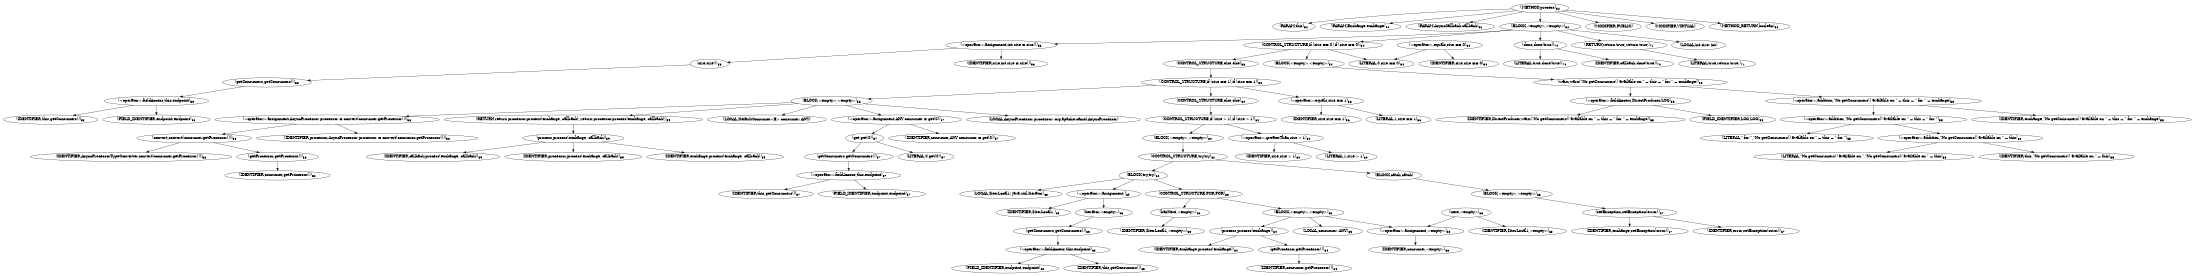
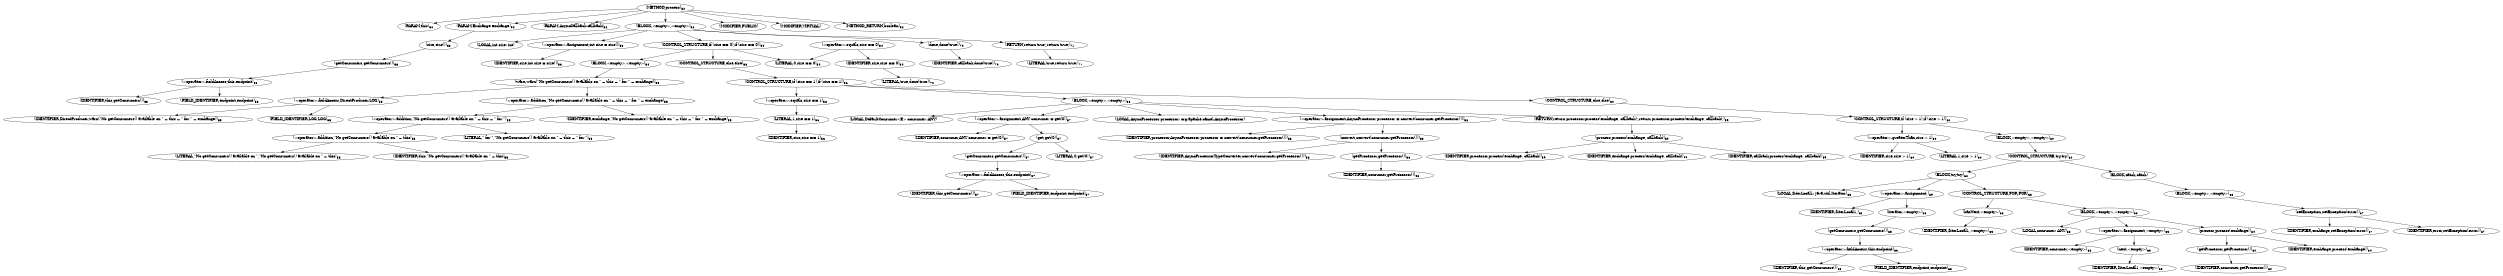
edge "(done,done(true))" -> "(LITERAL,true,done(true))": now "(IDENTIFIER,size,size == 0)" -> "(LITERAL,true,done(true))"
edge "(<operator>.assignment,int size = size())" -> "(size,size())": now "(PARAM,Exchange exchange)" -> "(size,size())"
edge "(<operator>.equals,size == 1)" -> "(IDENTIFIER,size,size == 1)": now "(LITERAL,1,size == 1)" -> "(IDENTIFIER,size,size == 1)"
edge "(next,<empty>)" -> "(<operator>.assignment,<empty>)": reversed
